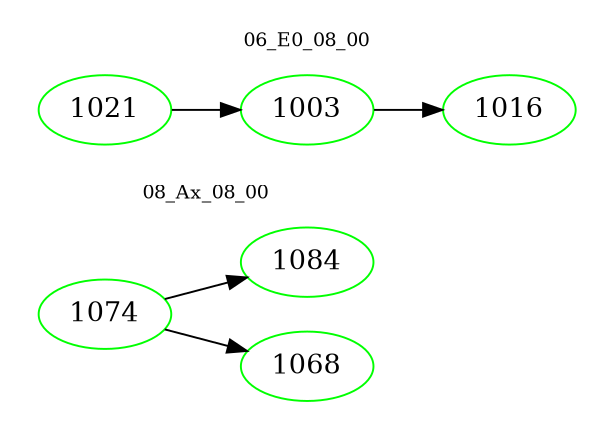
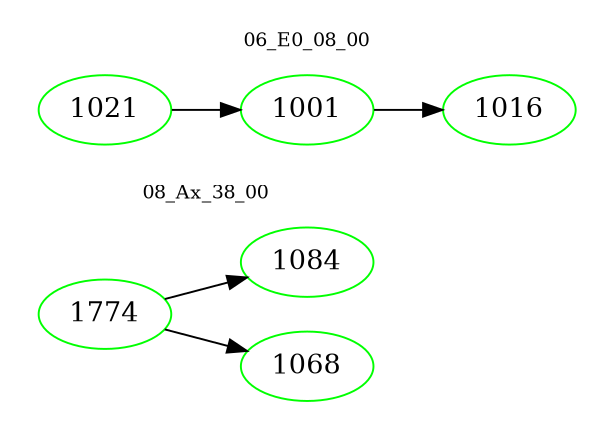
node "1003": label "1003" -> "1001"
cluster "08_Ax_08_00": label "08_Ax_08_00" -> "08_Ax_38_00"
node "1074": label "1074" -> "1774"
